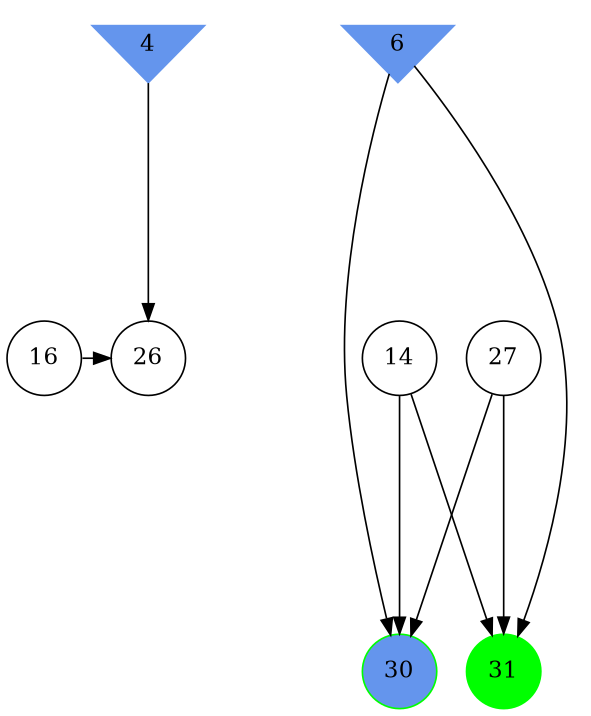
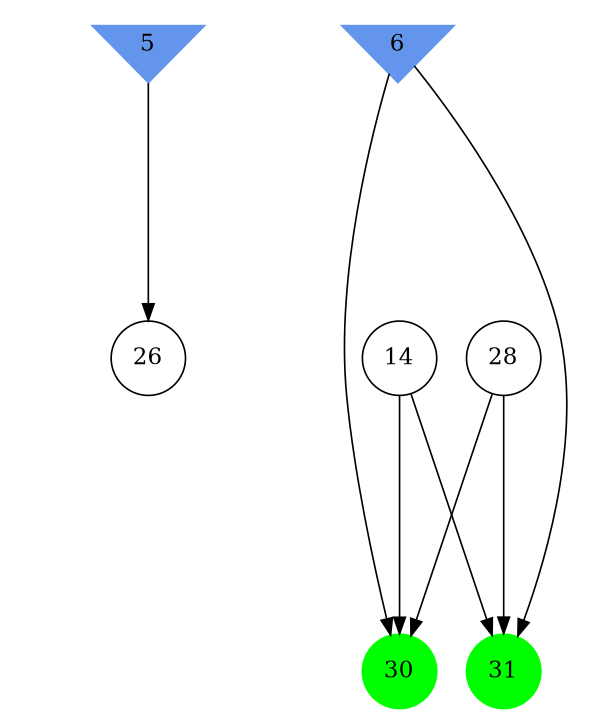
node "4": label "4" -> "5"
node "16": removed
node "27": label "27" -> "28"
node "30": fillcolor cornflowerblue -> green
